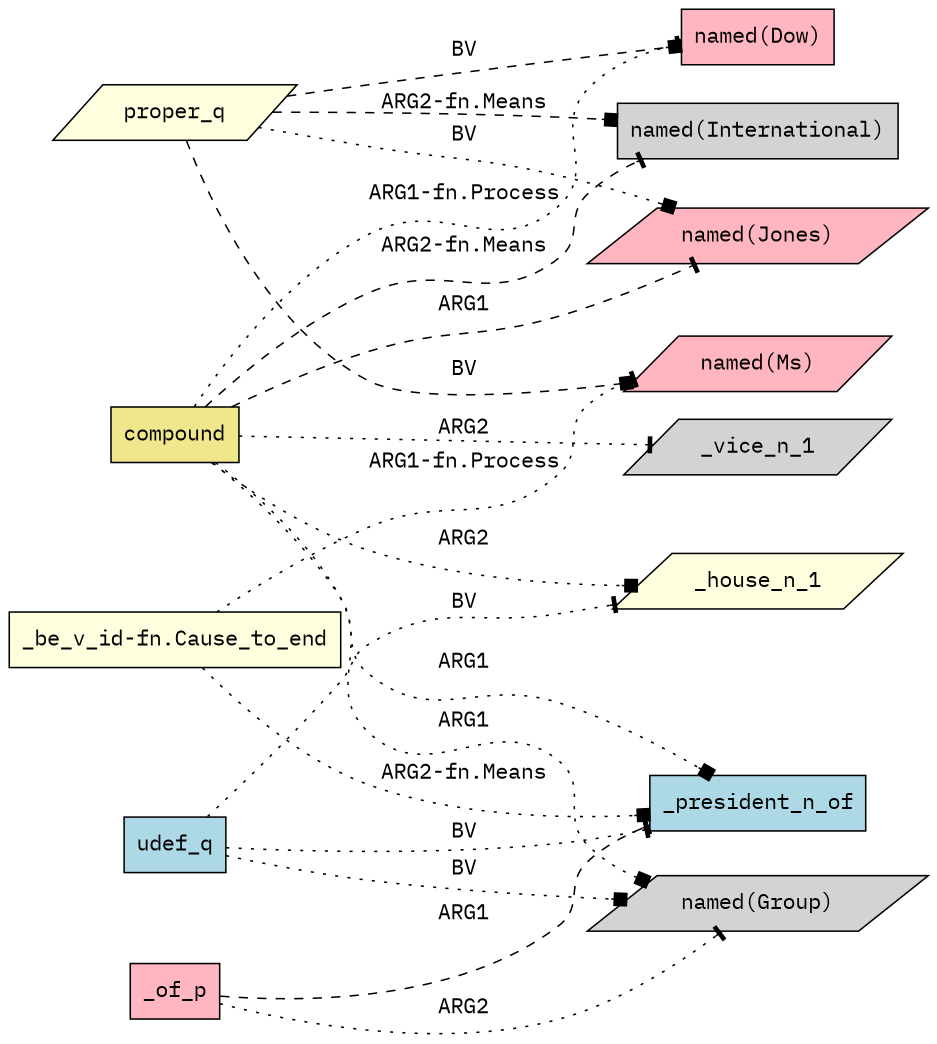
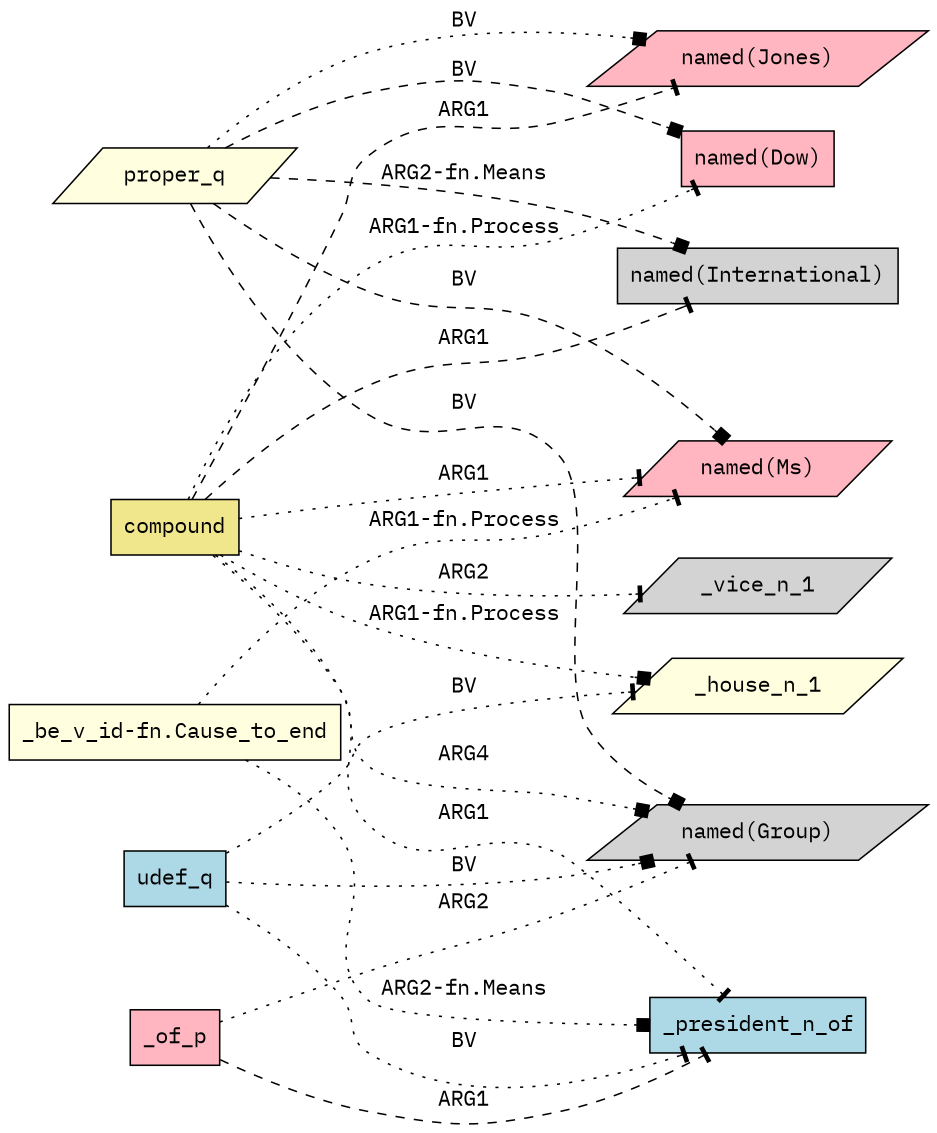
edge "compound" -> "named(International)": label "ARG2-fn.Means" -> "ARG1"
edge "proper_q" -> "named(Group)": added, label "BV"
edge "compound" -> "named(Ms)": added, label "ARG1"
edge "compound" -> "_house_n_1": label "ARG2" -> "ARG1-fn.Process"
edge "compound" -> "_president_n_of": arrowhead box -> tee
edge "compound" -> "named(Group)": label "ARG1" -> "ARG4"
